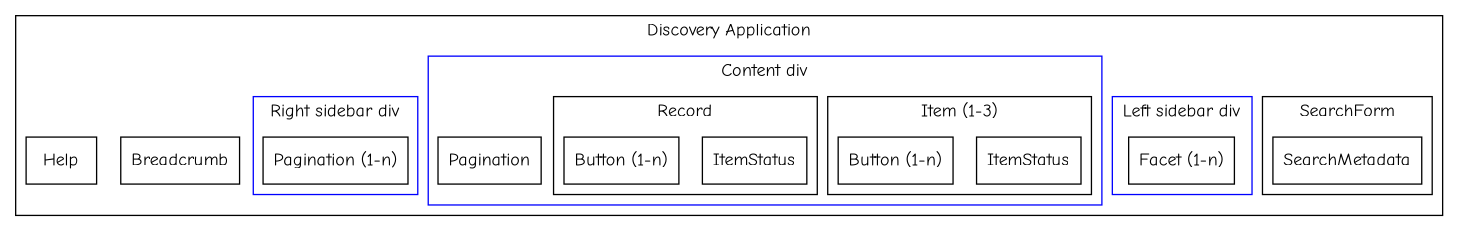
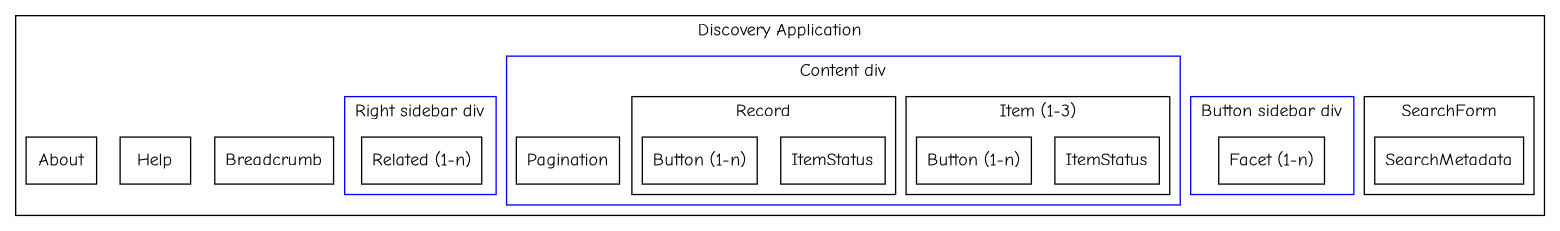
cluster "Left sidebar div": label "Left sidebar div" -> "Button sidebar div"
node "About": added
node "Pagination (1-n)": label "Pagination (1-n)" -> "Related (1-n)"
